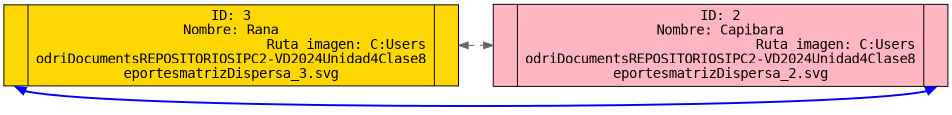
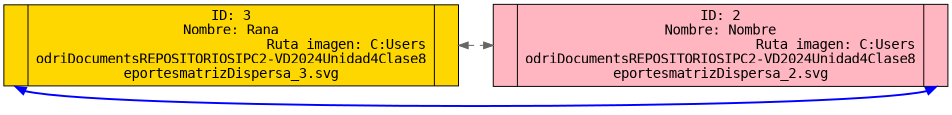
node "ID: 2": text "Nombre: Capibara" -> "Nombre: Nombre"
